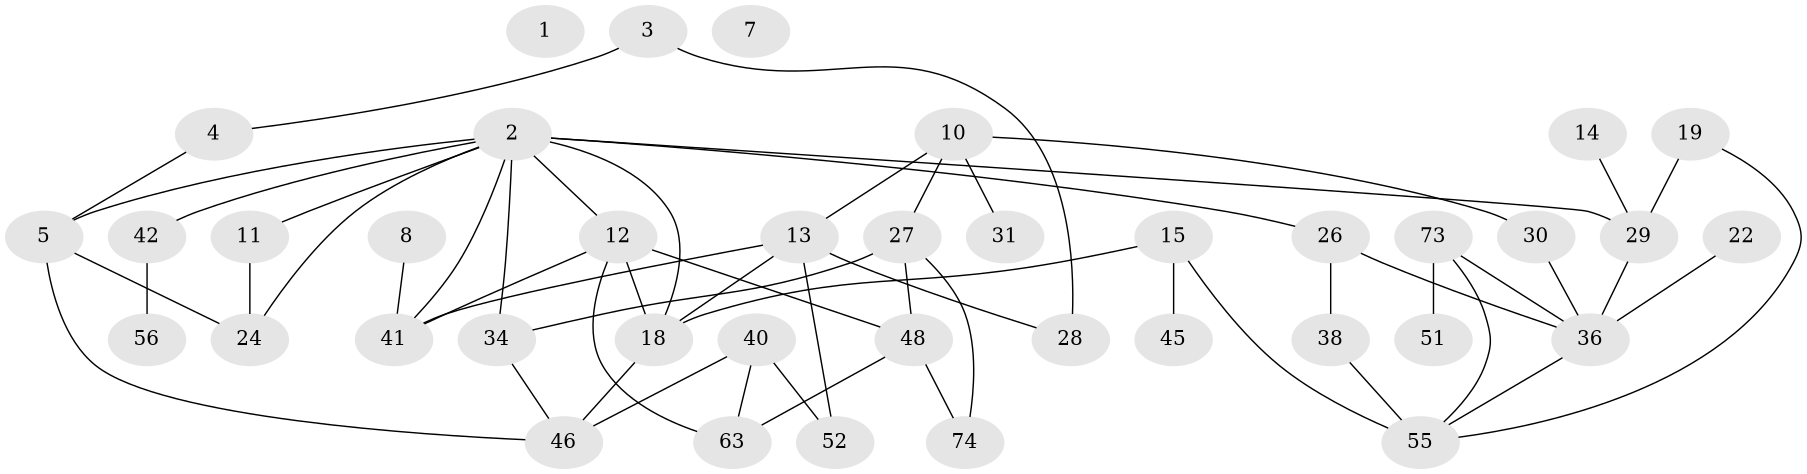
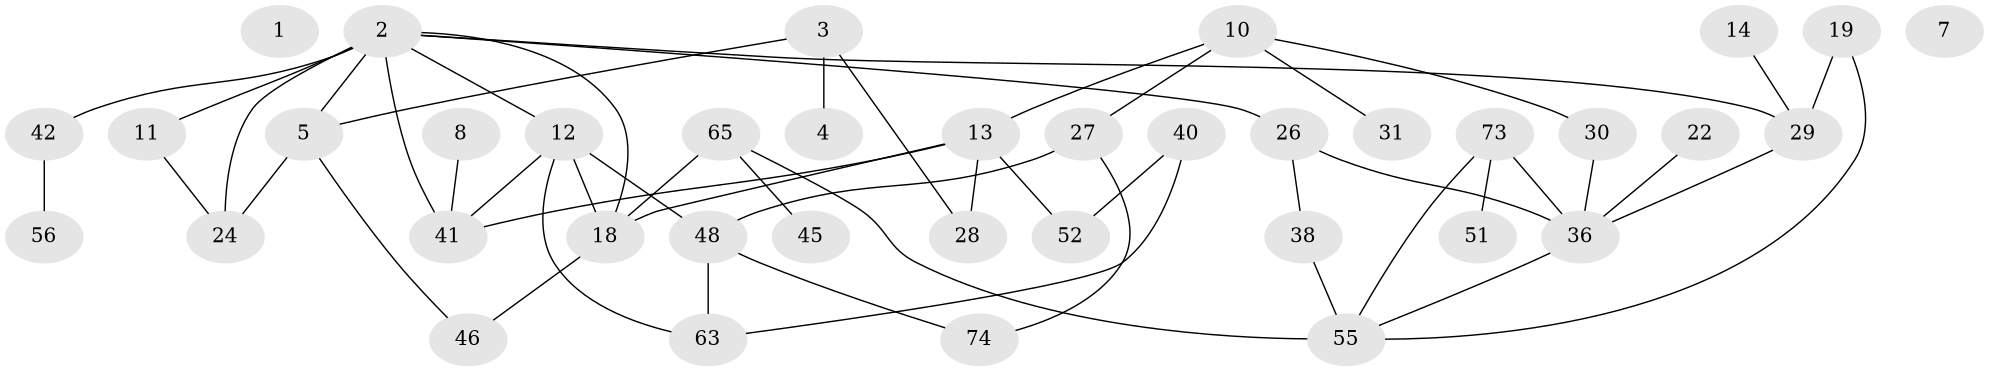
edge "4" -- "5": now "3" -- "5"
node "15": label "15" -> "65"
node "34": removed
edge "40" -- "46": removed
